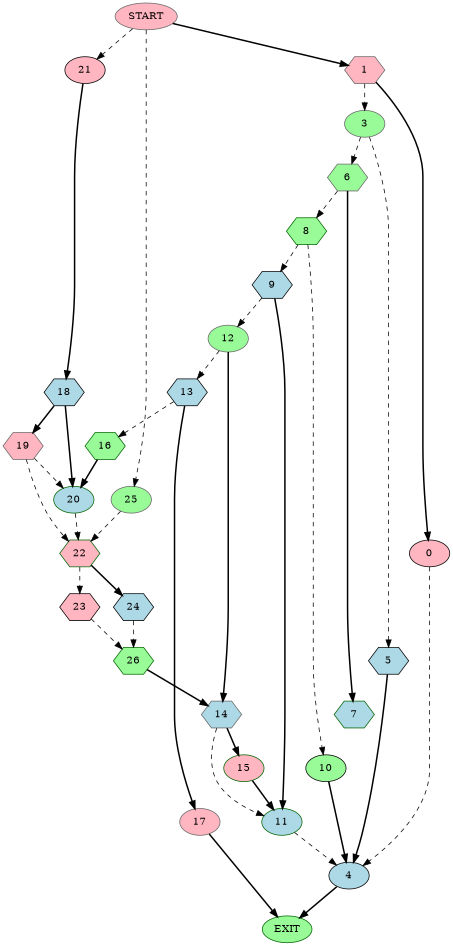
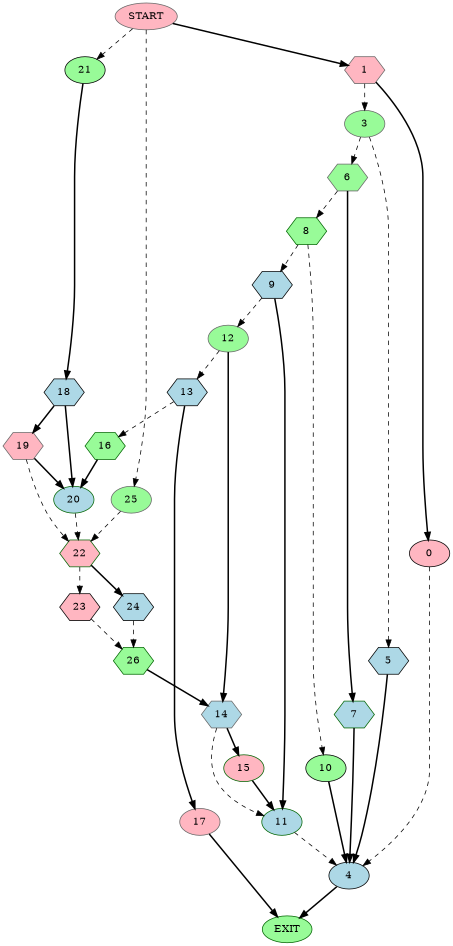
node "21": fillcolor lightpink -> palegreen
edge "19" -> "20": style dashed -> bold
edge "7" -> "4": added
